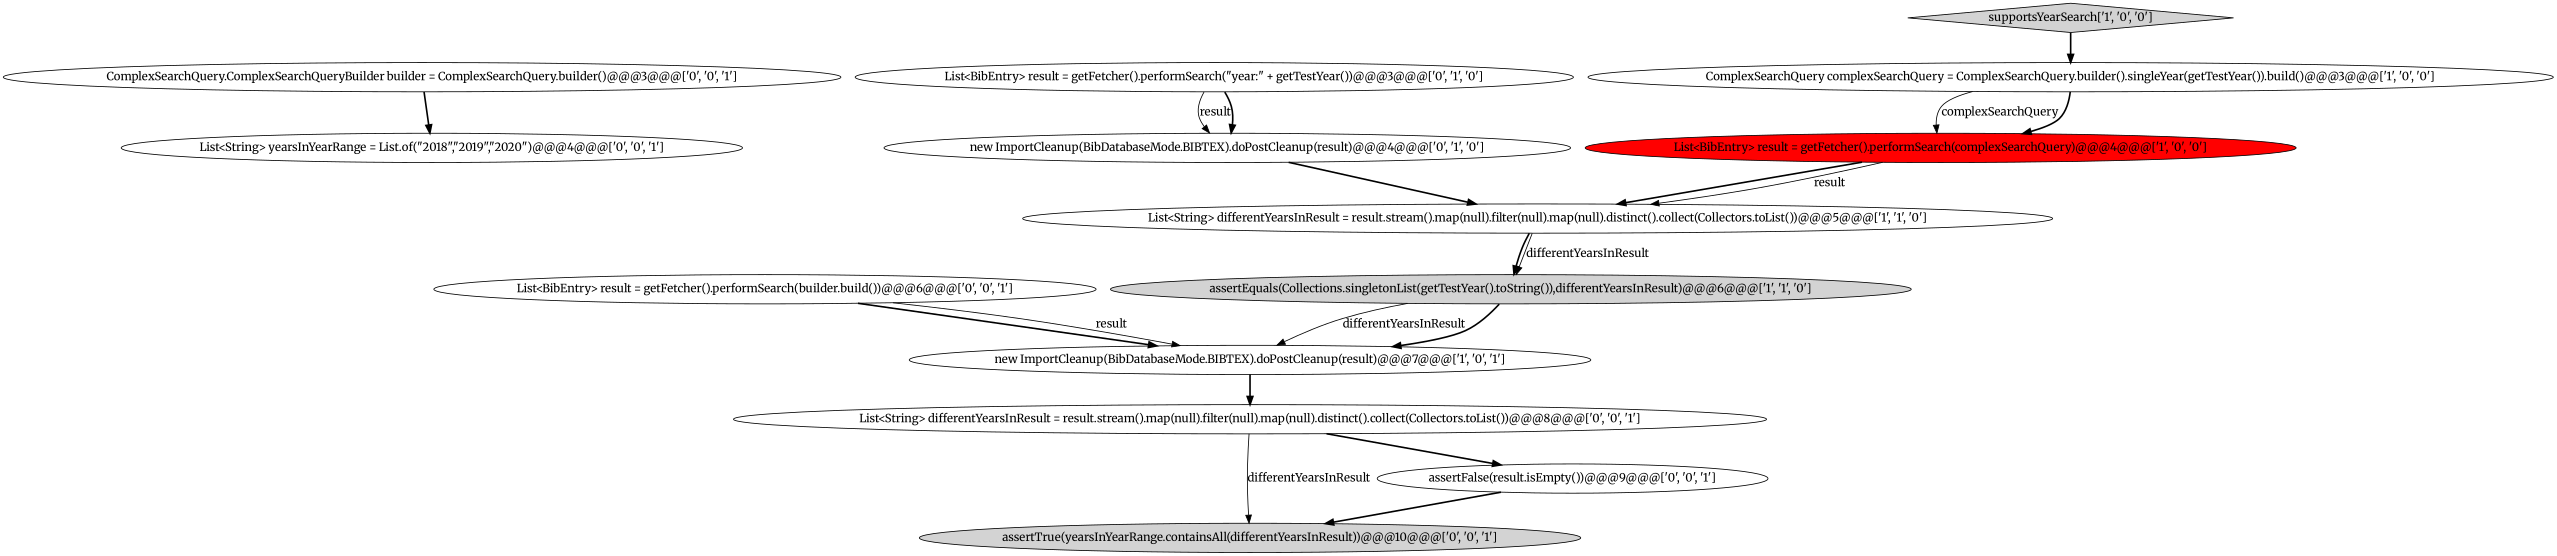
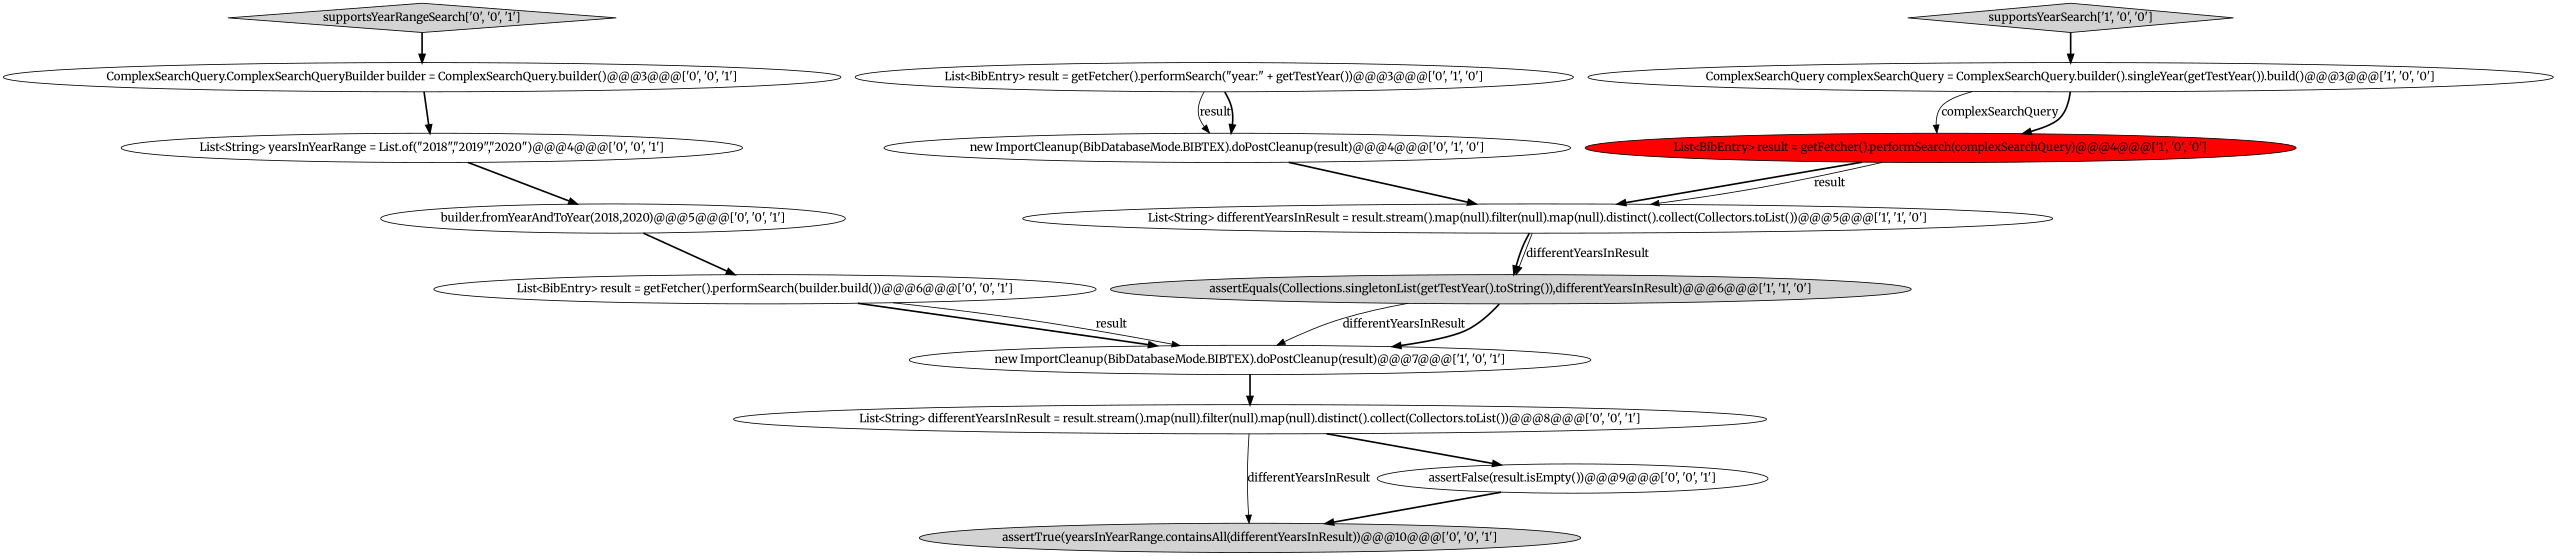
node "supportsYearRangeSearch['0', '0', '1']": added
node "builder.fromYearAndToYear(2018,2020)@@@5@@@['0', '0', '1']": added
